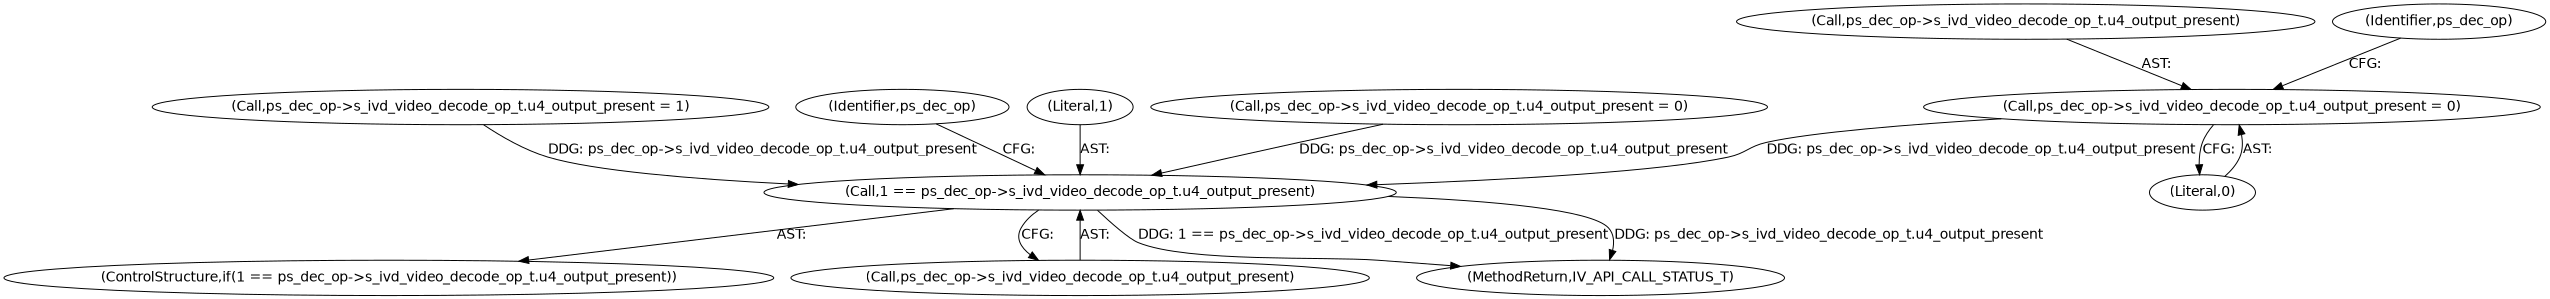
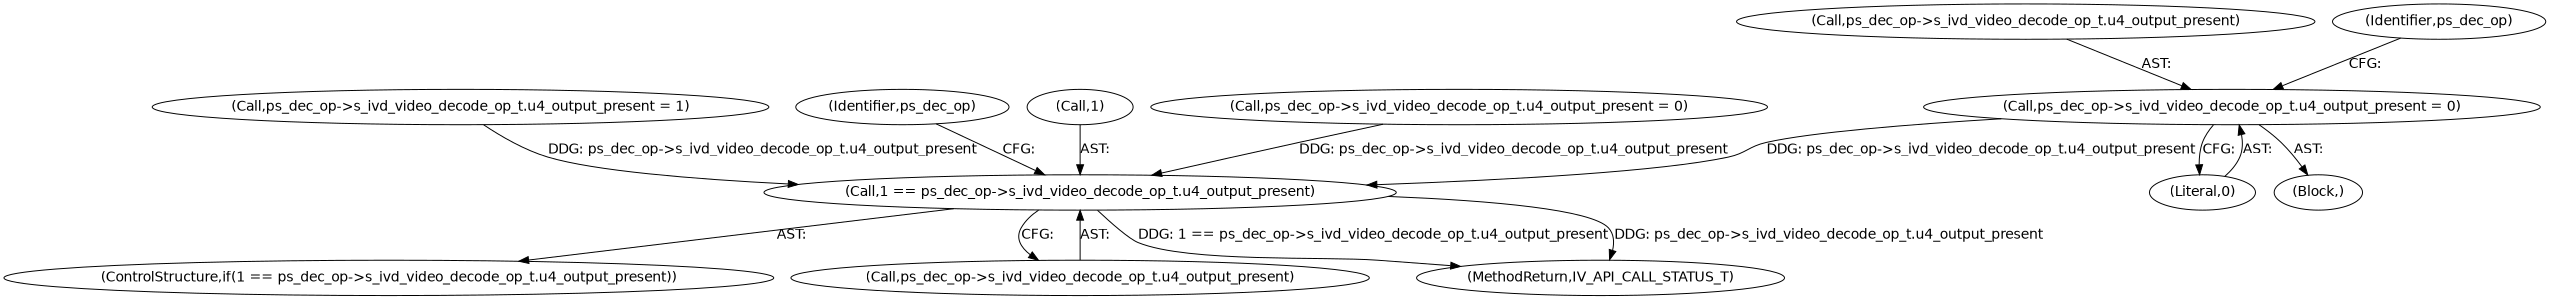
node "(Literal,1)": label "(Literal,1)" -> "(Call,1)"
node "(Block,)": added
